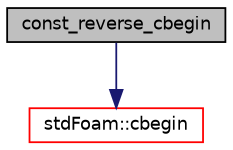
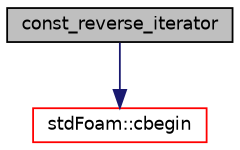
node "const_reverse_cbegin": label "const_reverse_cbegin" -> "const_reverse_iterator"
